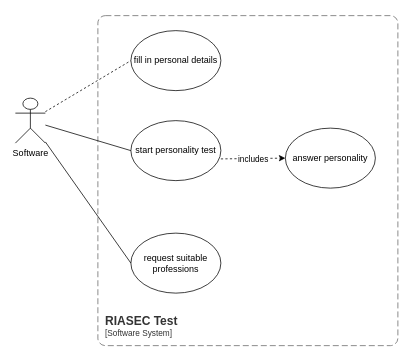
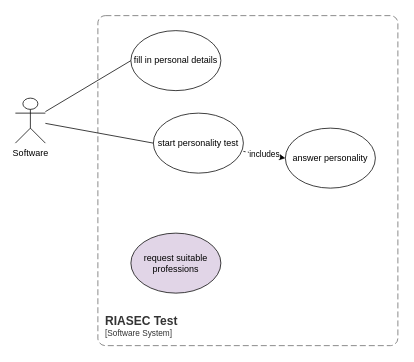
edge "fill in personal details" -- "Software": style dashed -> solid
node "start personality test": moved (176, 150) -> (198, 143)
edge "Software" -- "request suitable professions": removed
node "request suitable professions": fillcolor #ffffff -> #e1d5e7
